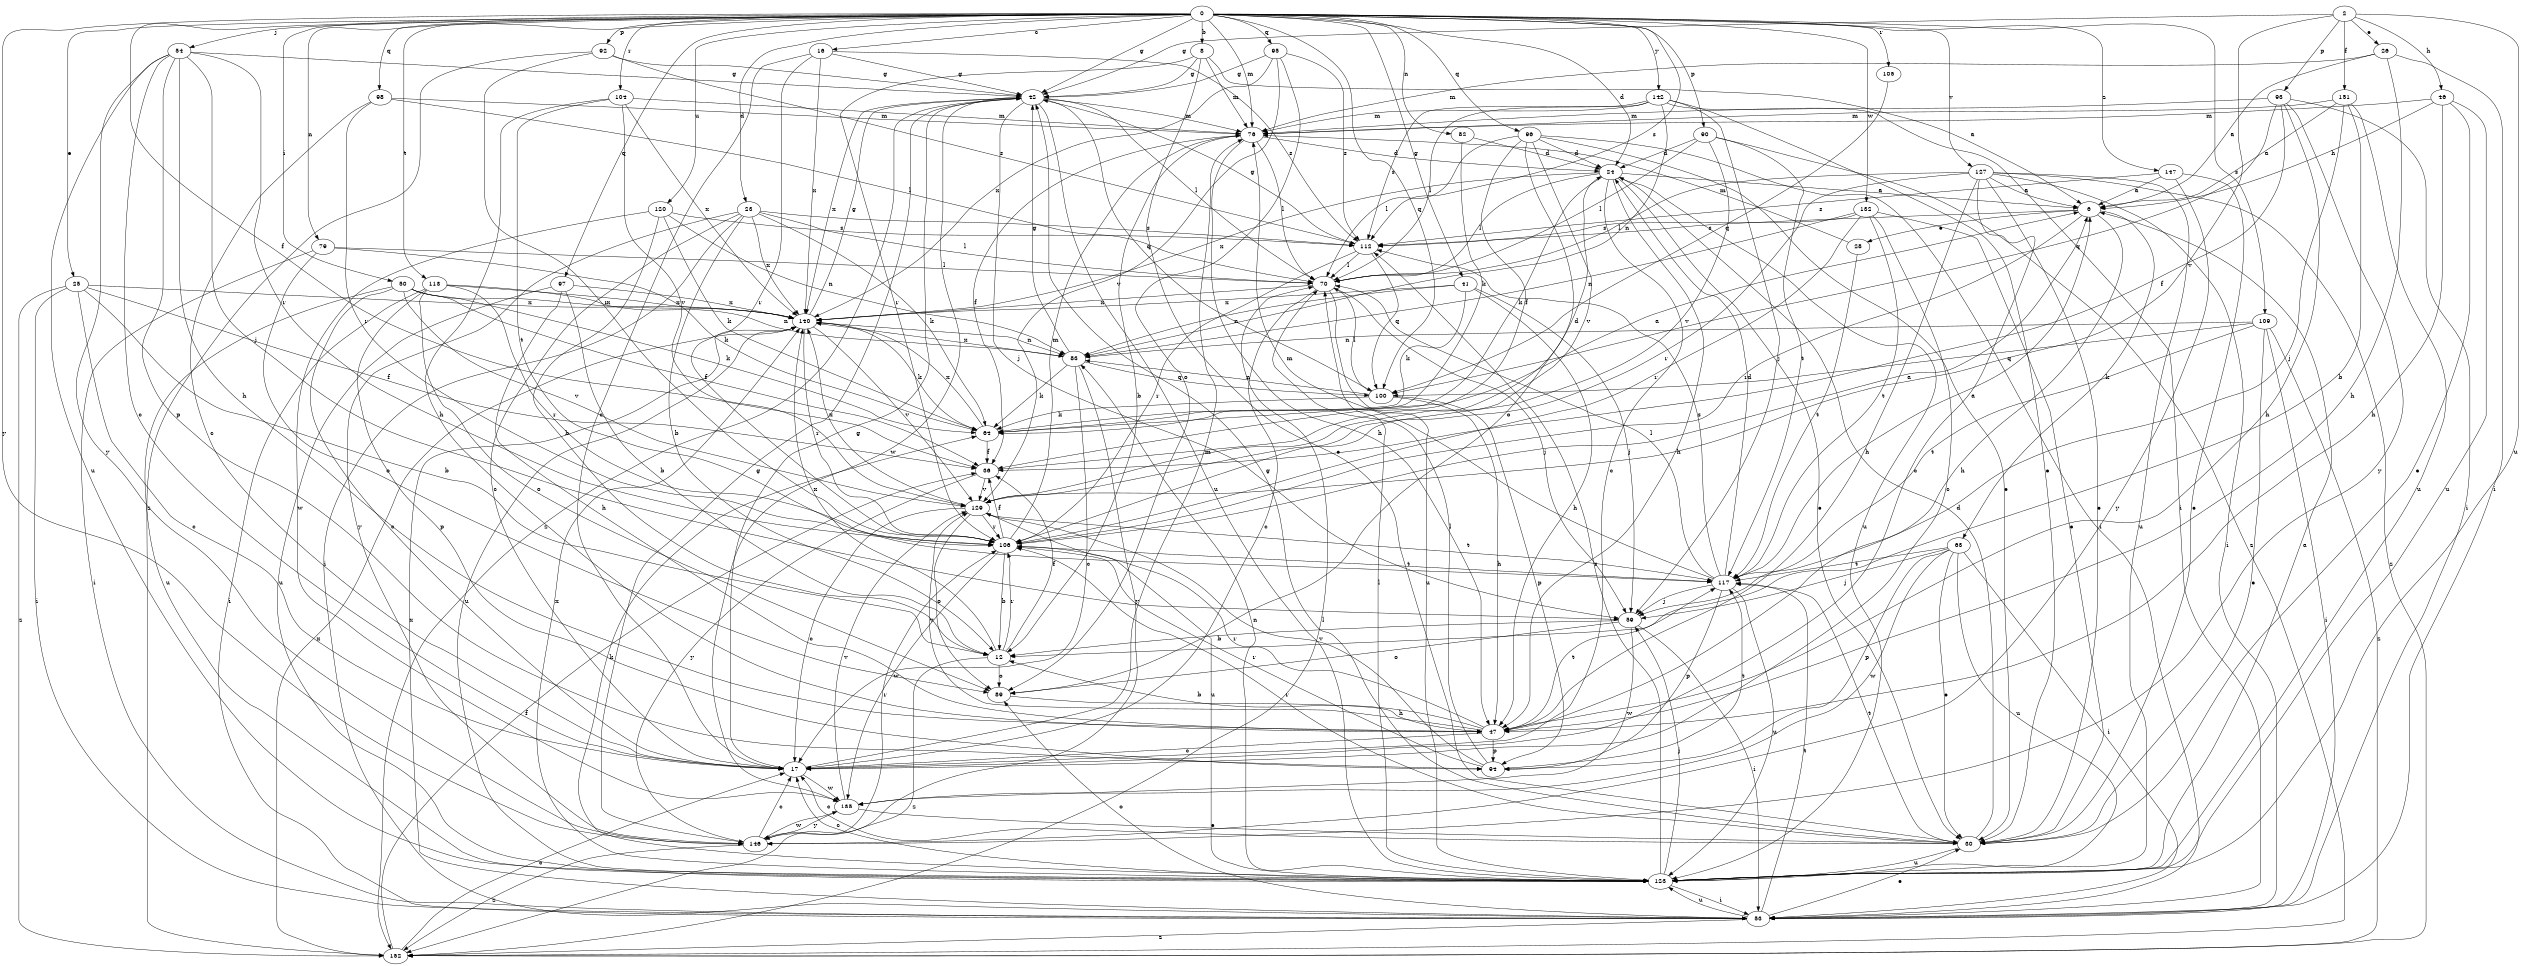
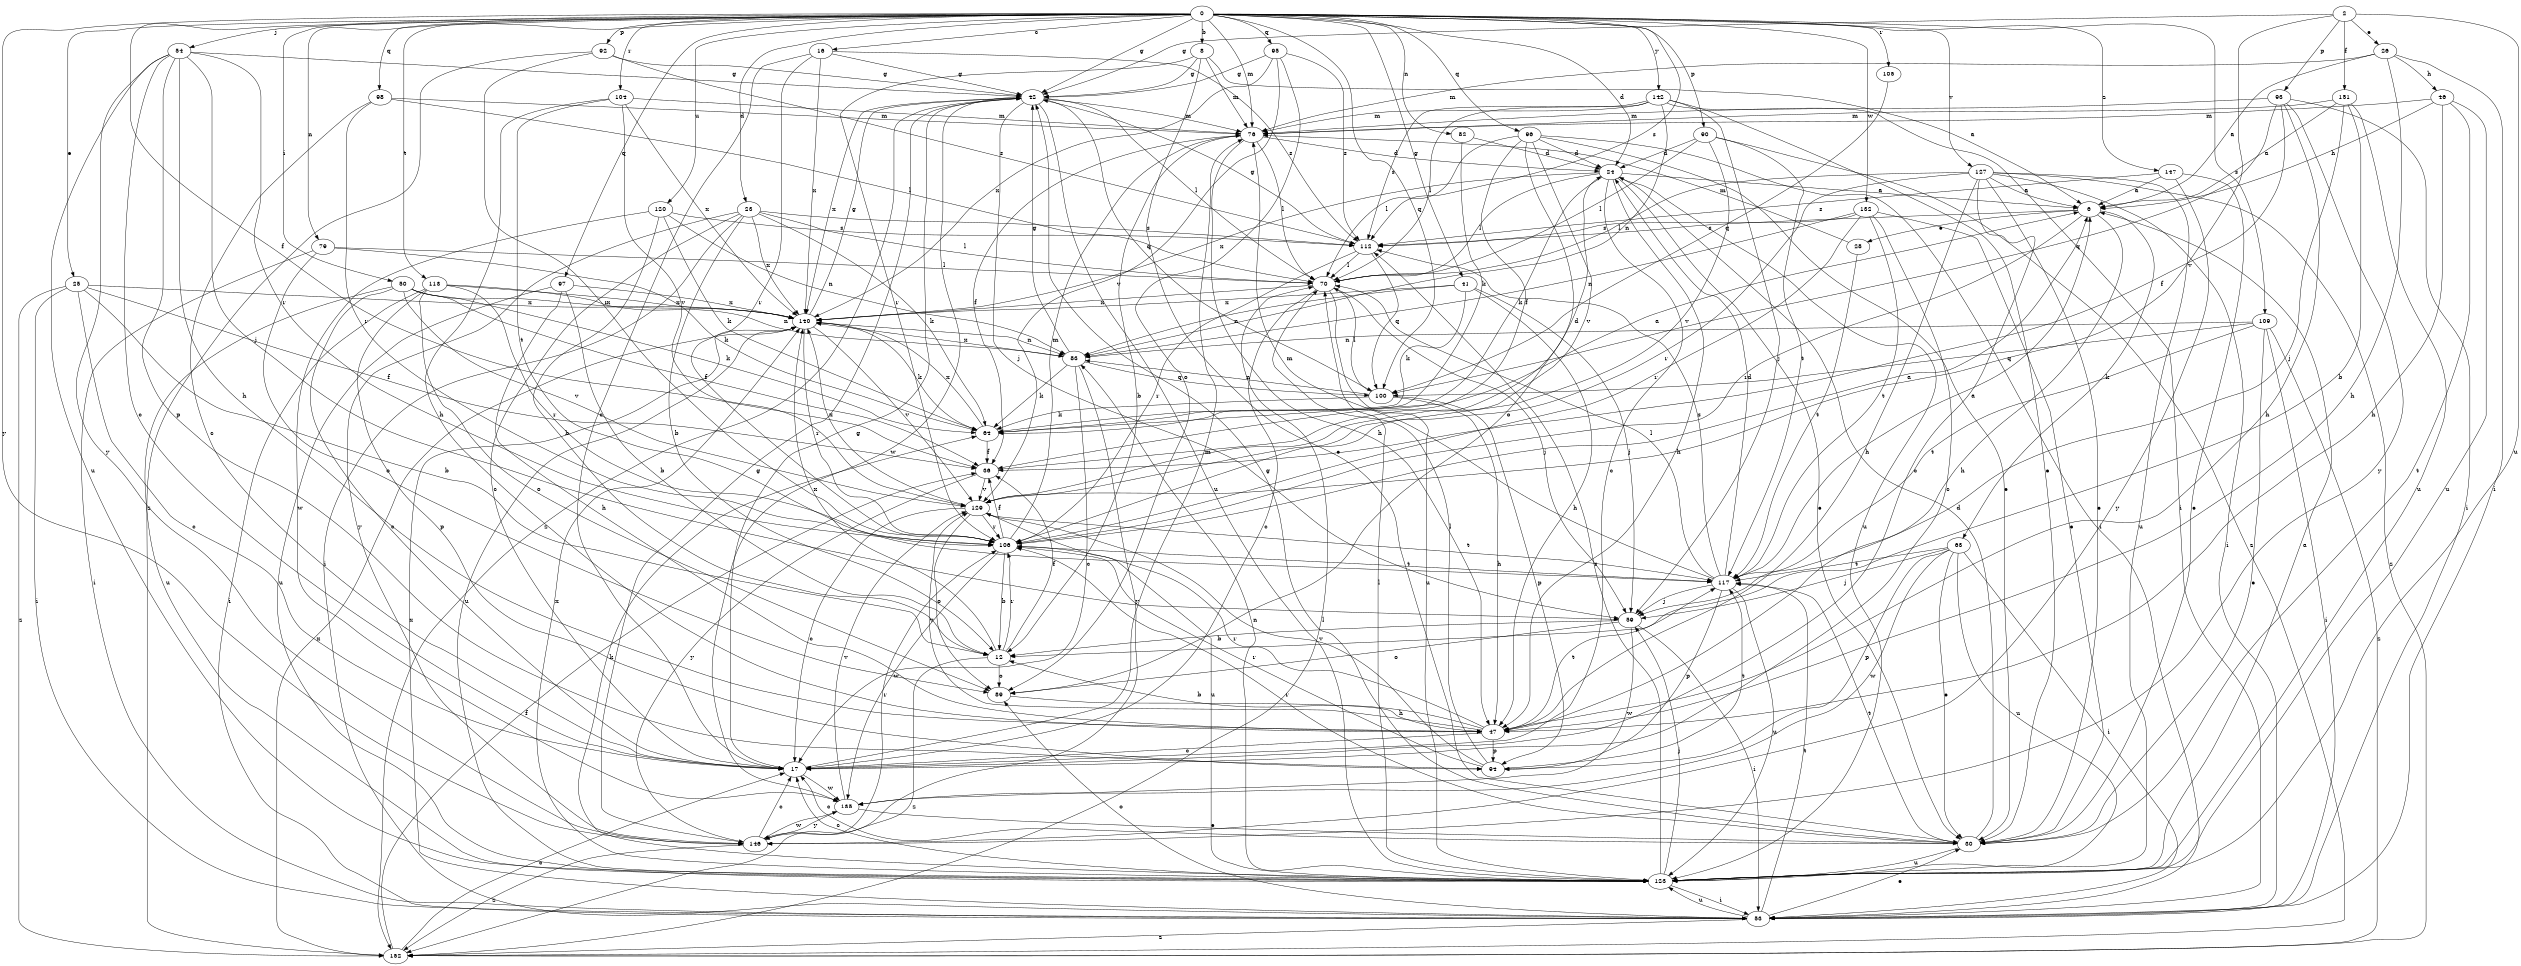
edge "2" -> "46": now "26" -> "46"
edge "46" -> "30": label "e" -> "t"
